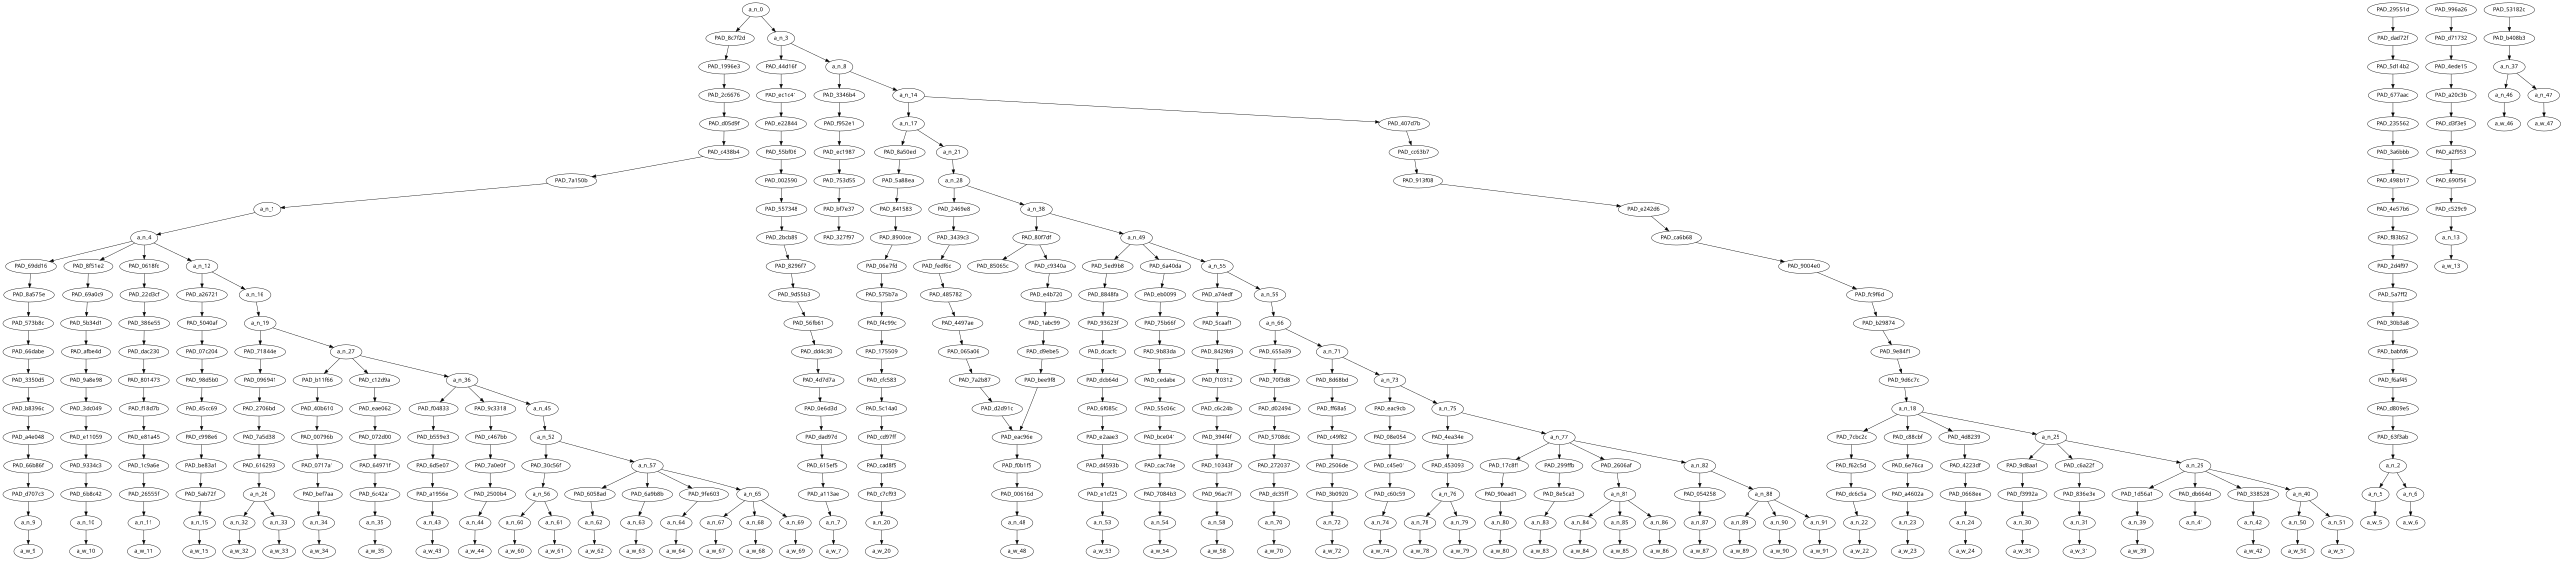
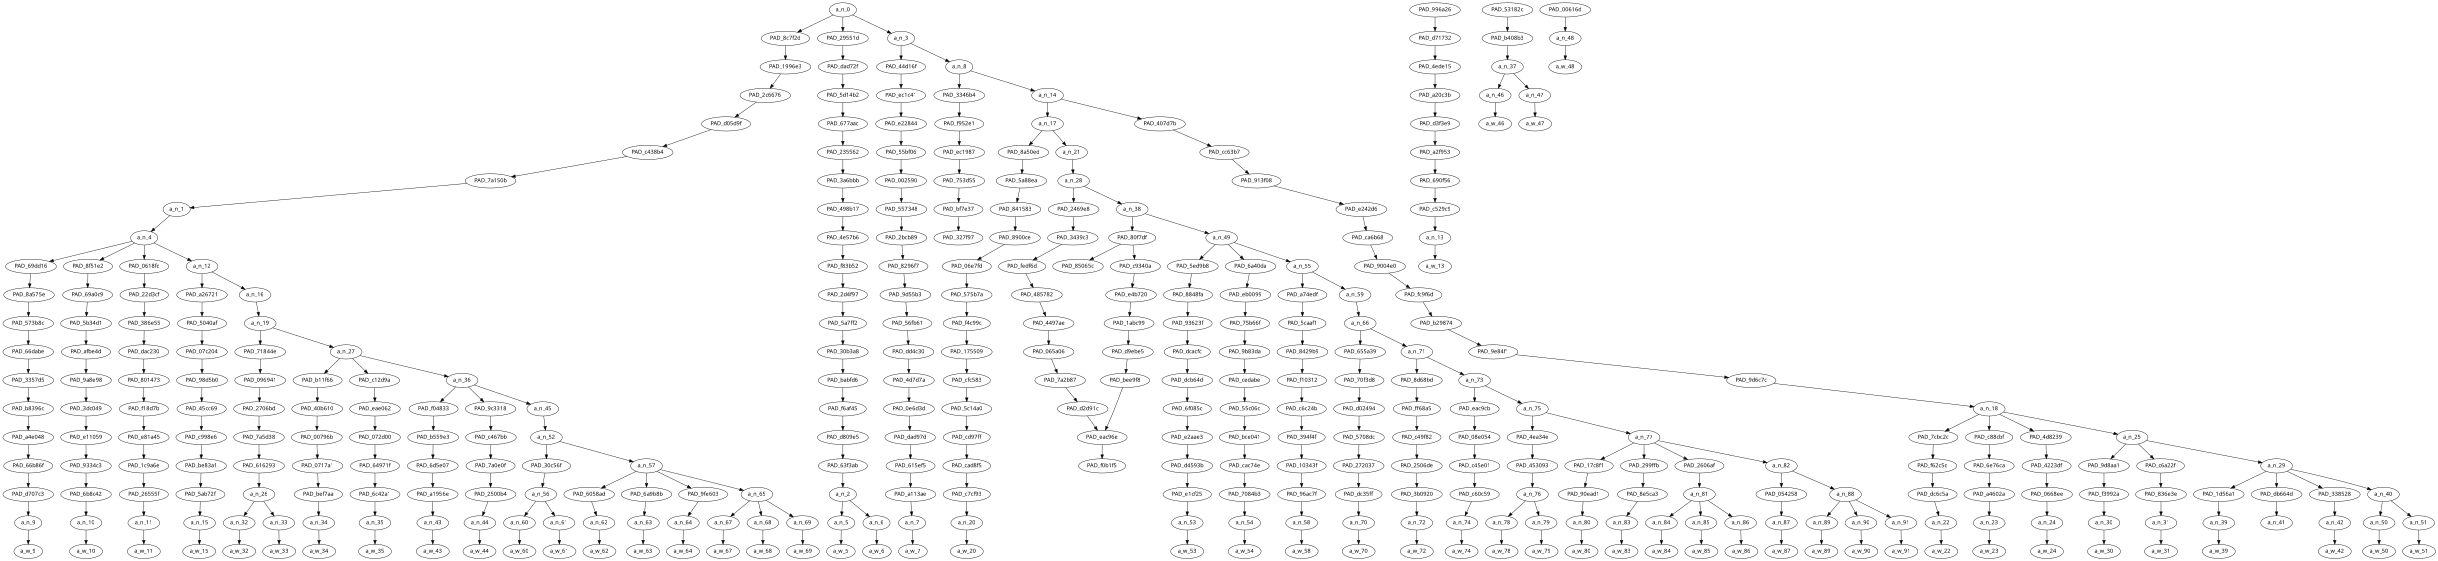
edge "a_n_0" -> "PAD_29551d": added
node "PAD_3350d5": label "PAD_3350d5" -> "PAD_3357d5"
edge "PAD_f0b1f5" -> "PAD_00616d": removed
